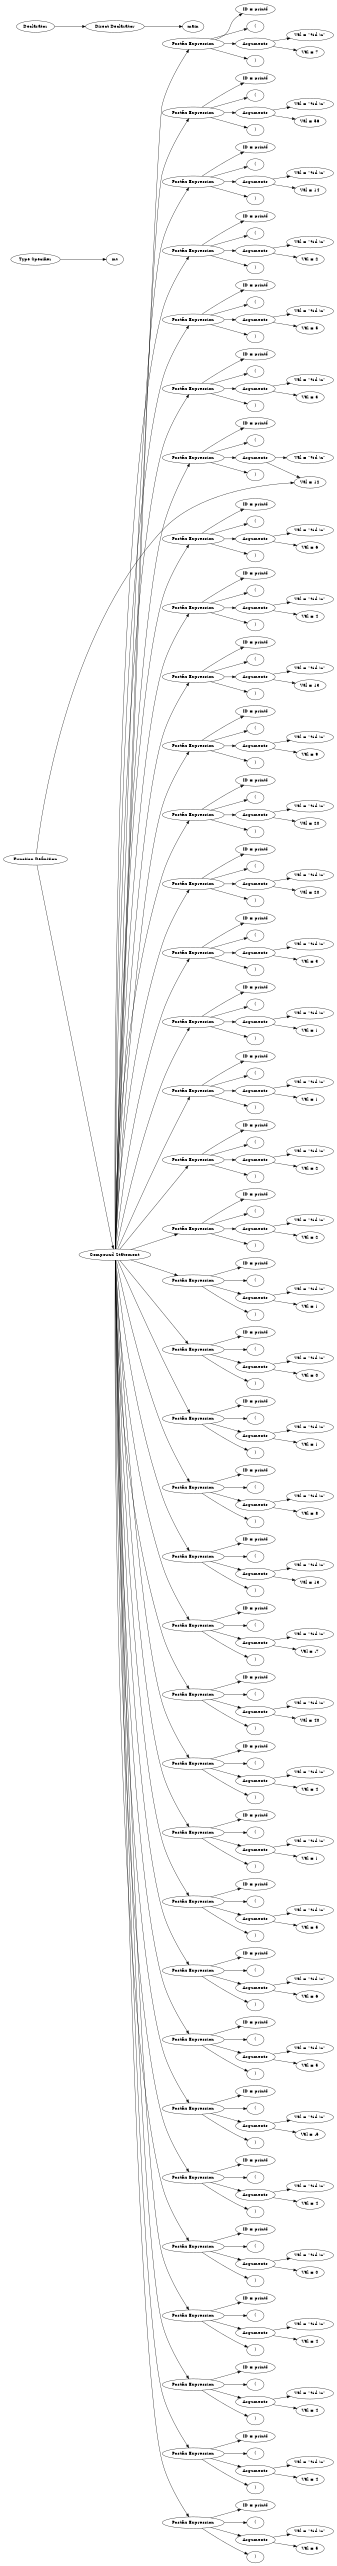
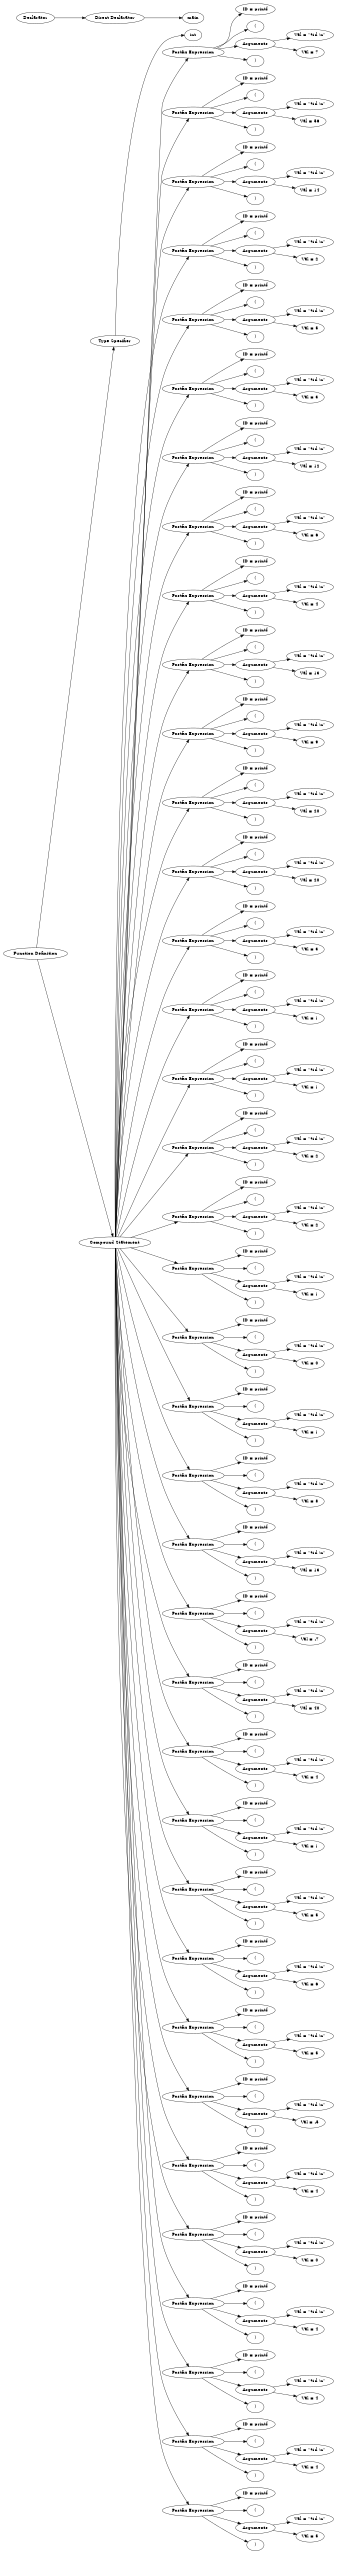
edge "Function Definition" -> "Val = 12": now "Function Definition" -> "Type Specifier"
